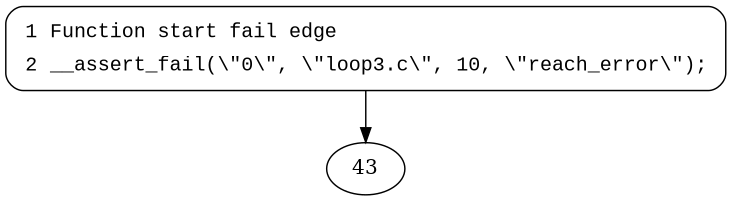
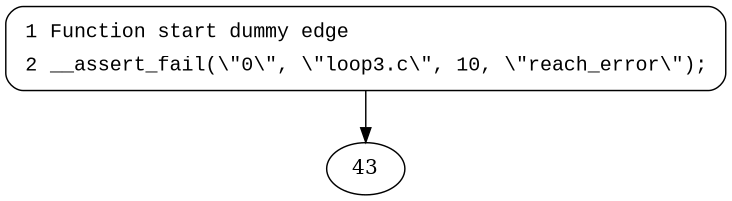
node "1": text "Function start fail edge" -> "Function start dummy edge"
